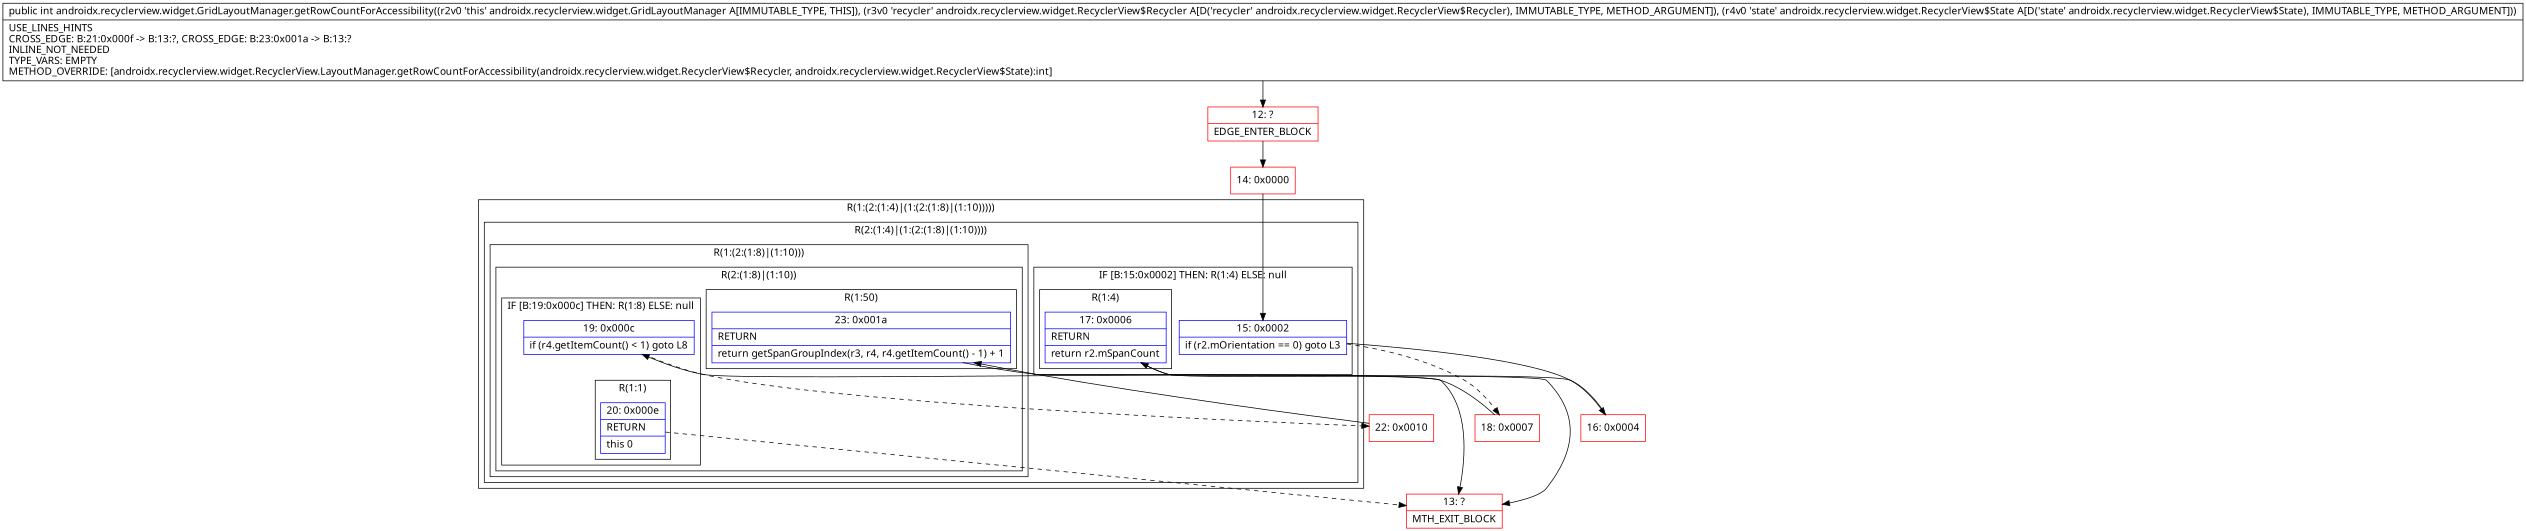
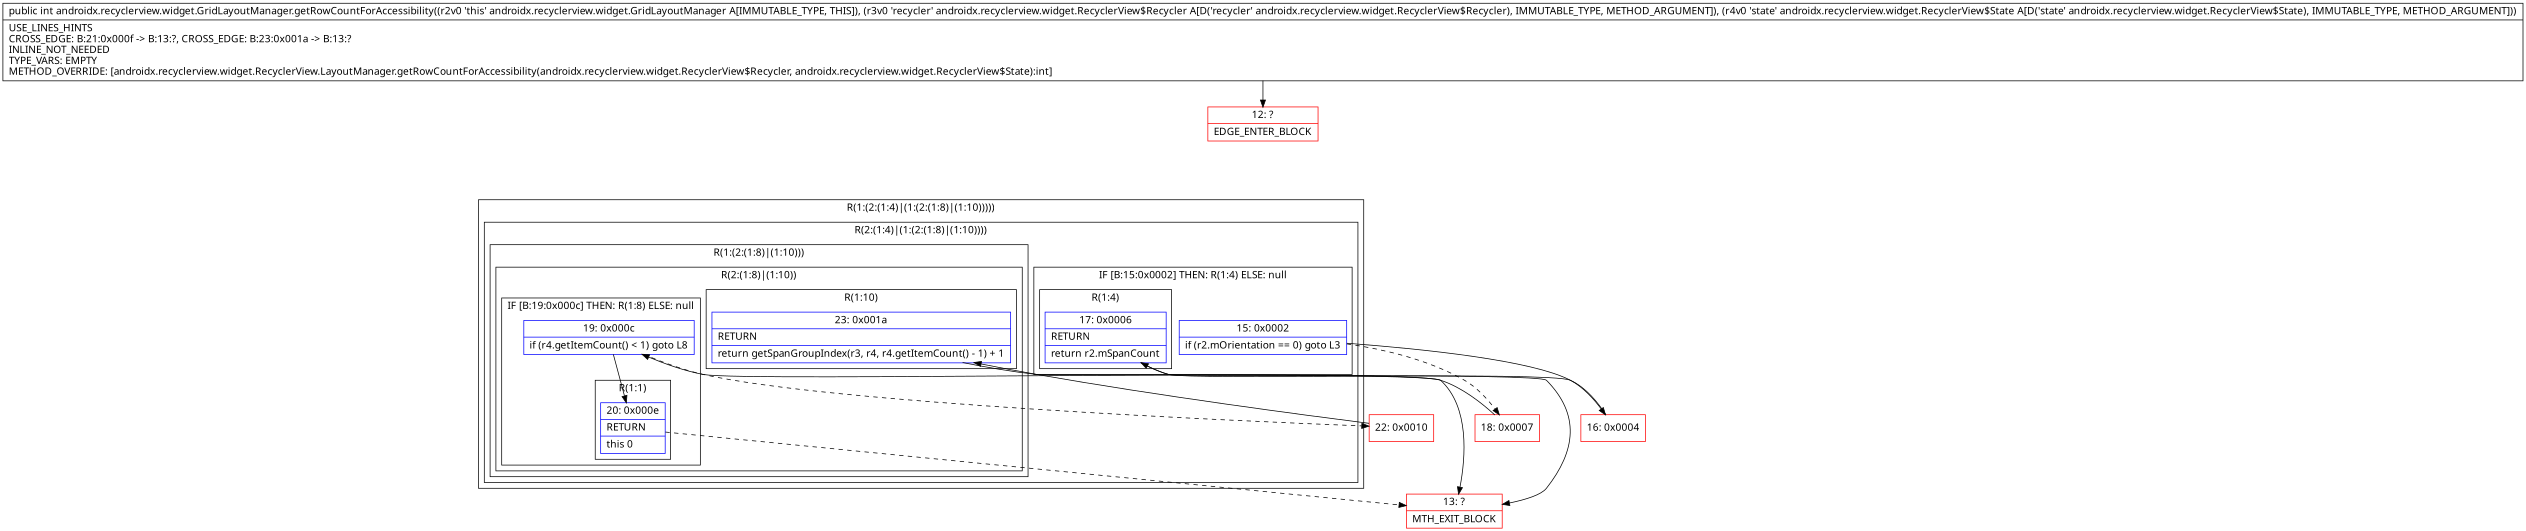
node "14: 0x0000": removed
cluster "R(1:50)": label "R(1:50)" -> "R(1:10)"
edge "19: 0x000c" -> "20: 0x000e": added
